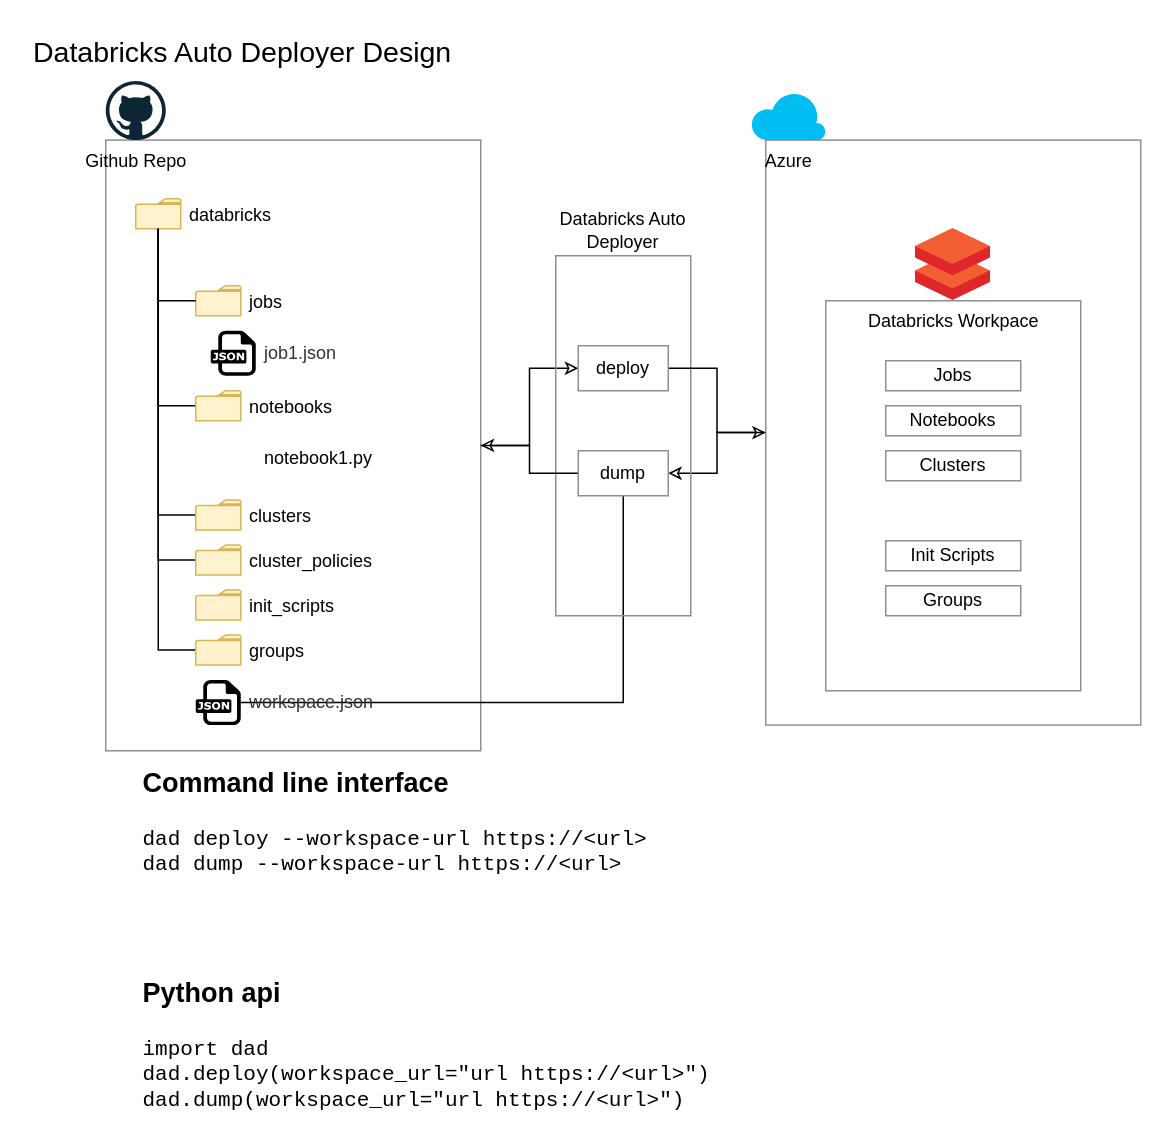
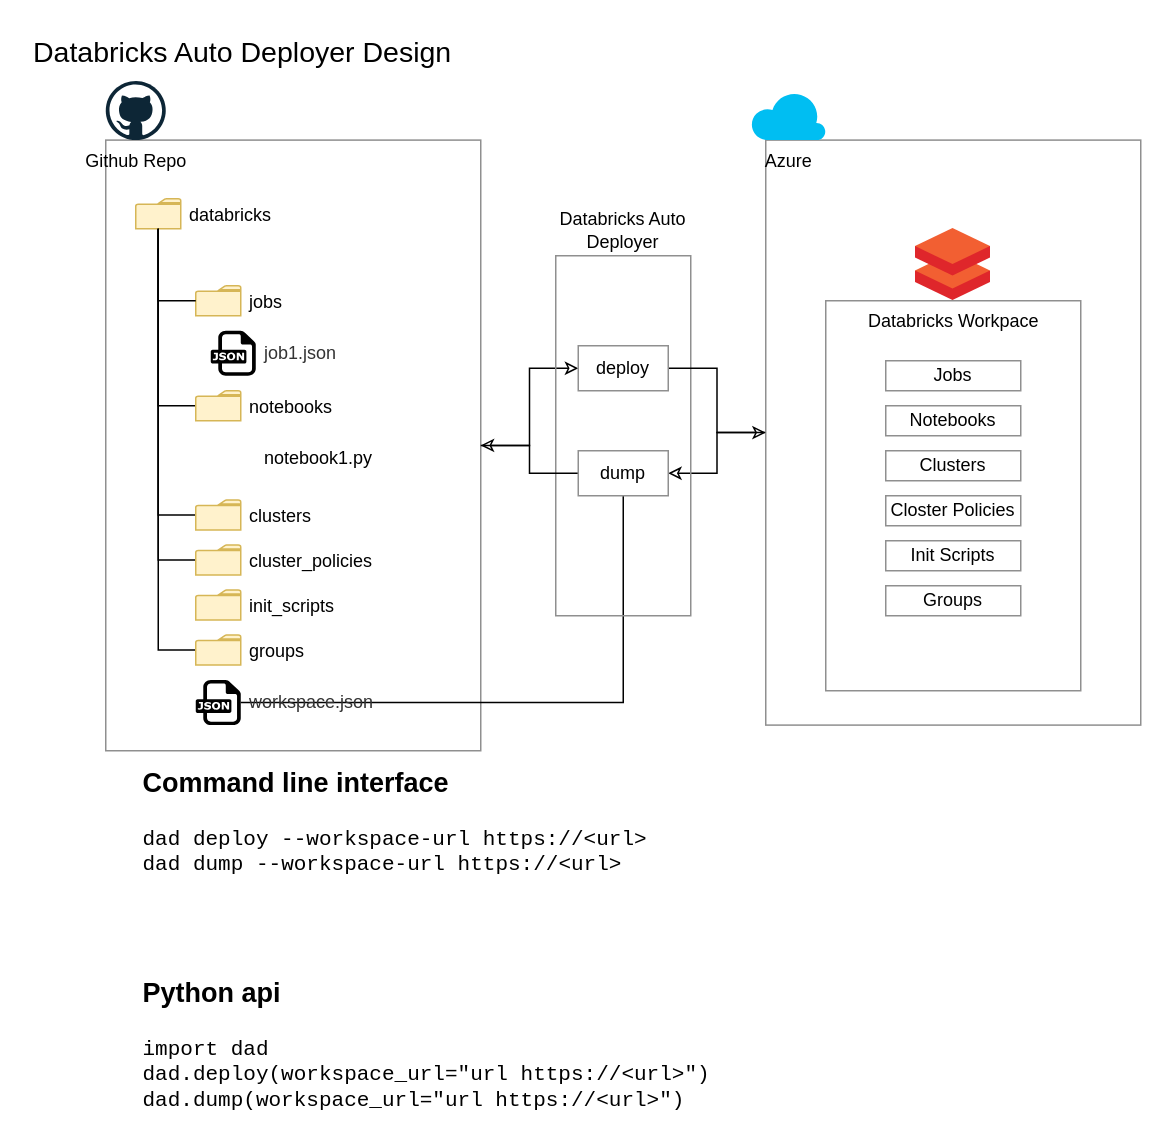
node "Closter Policies": added
